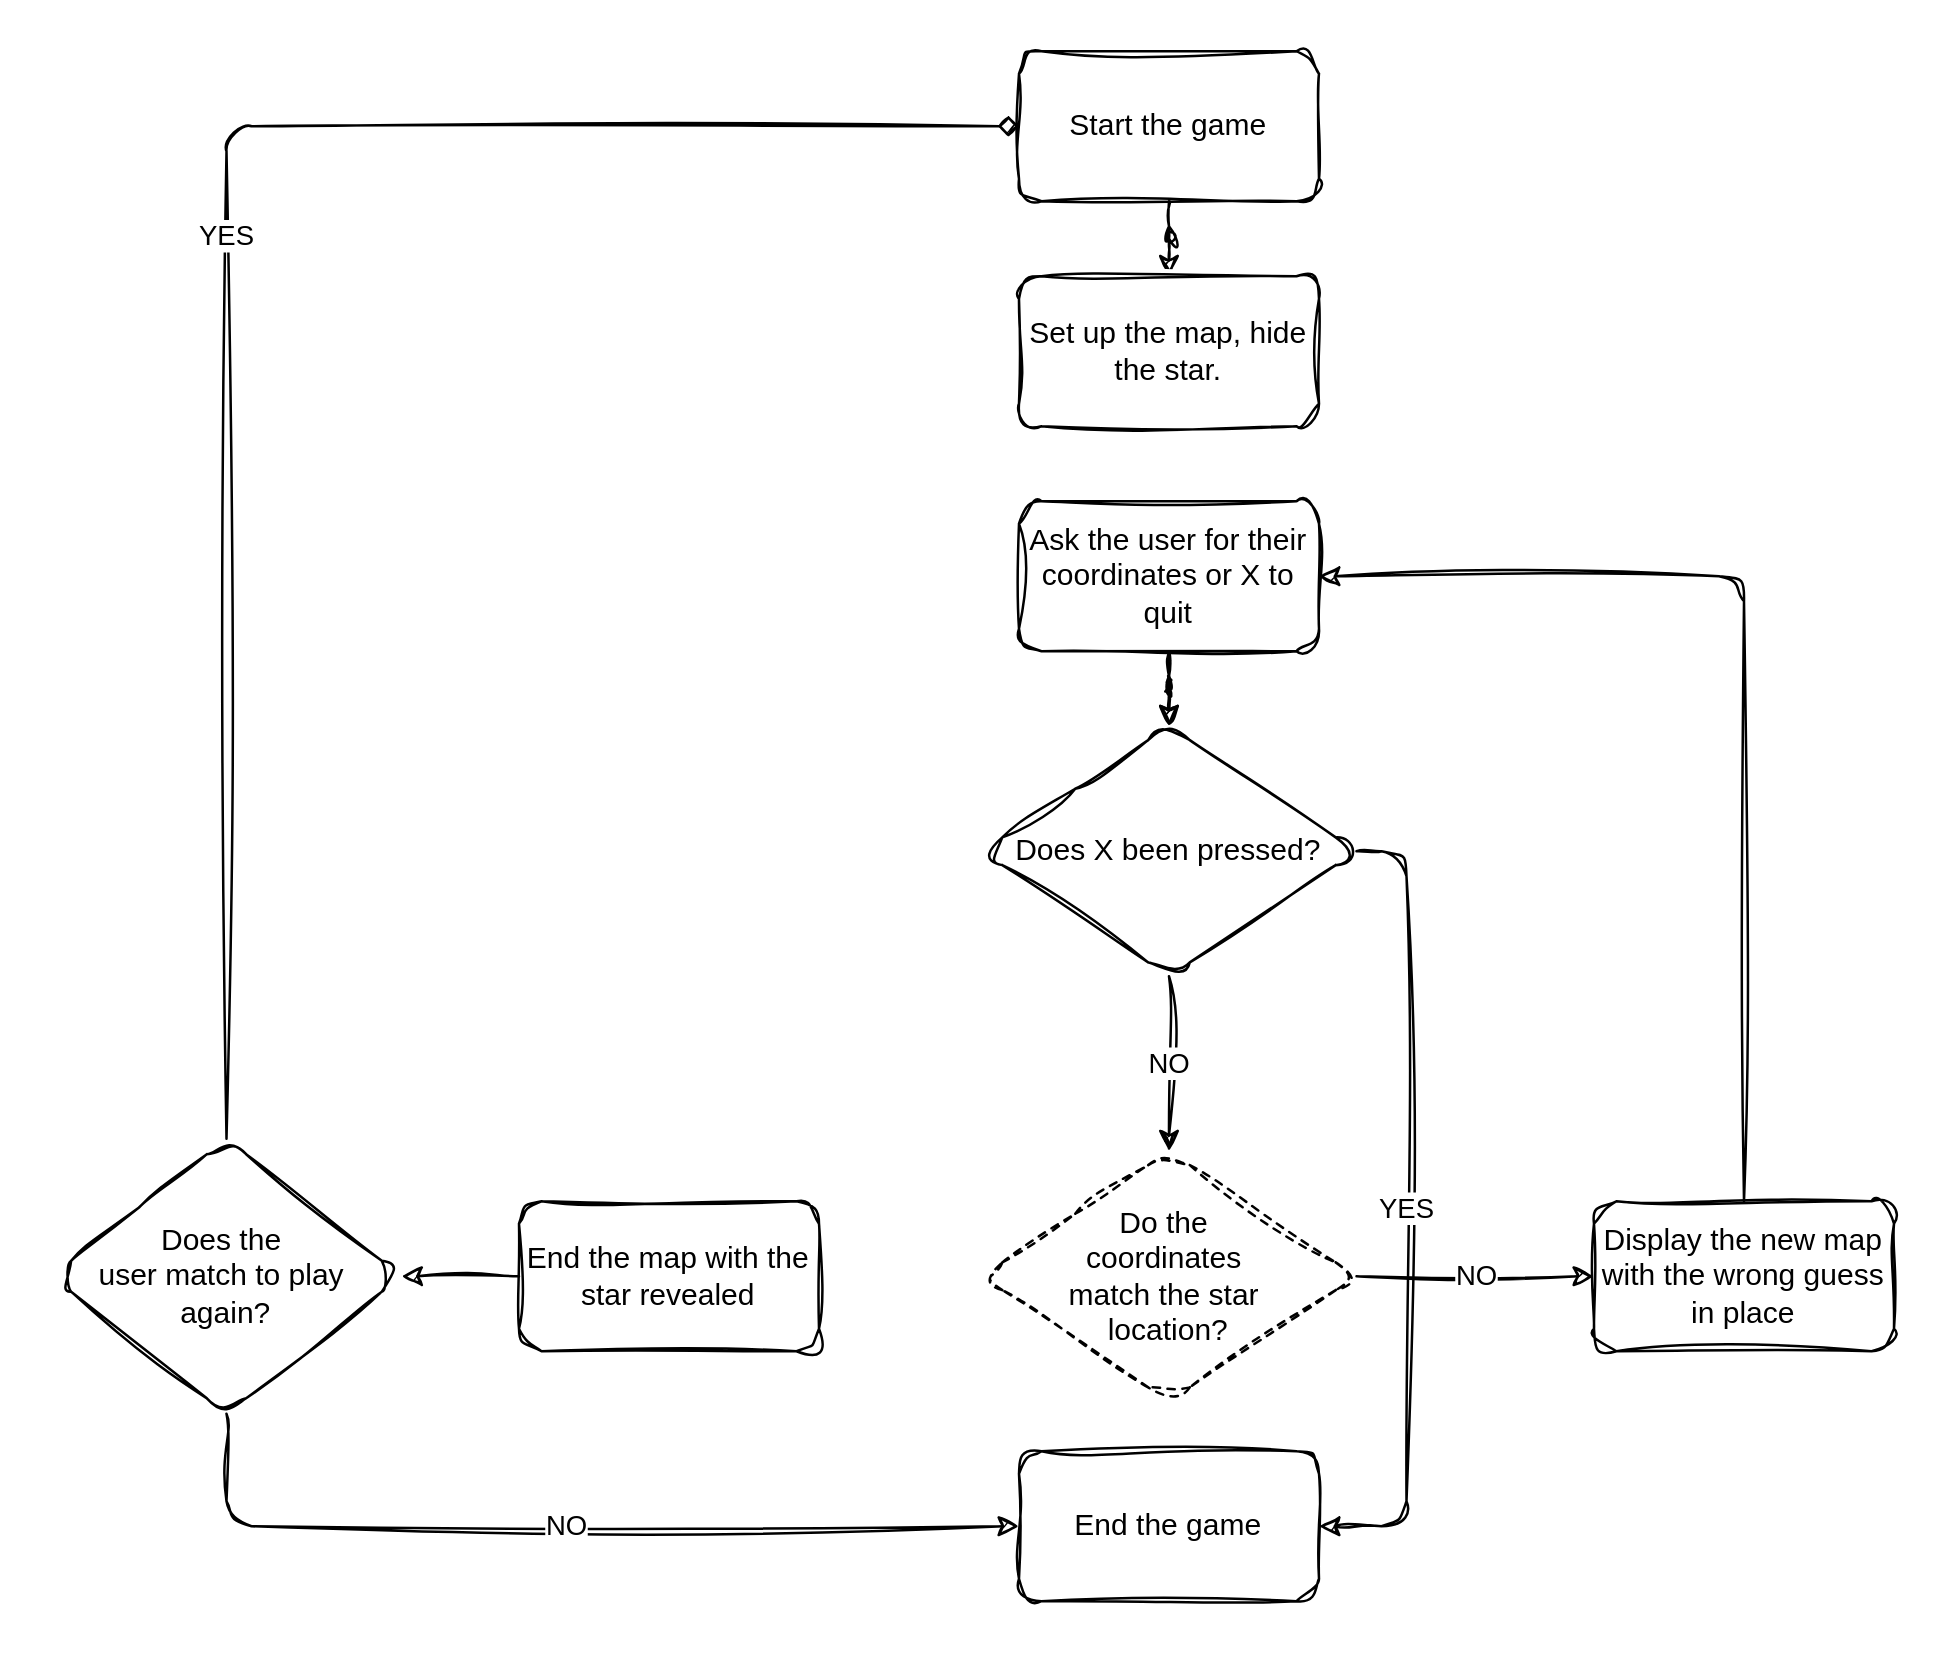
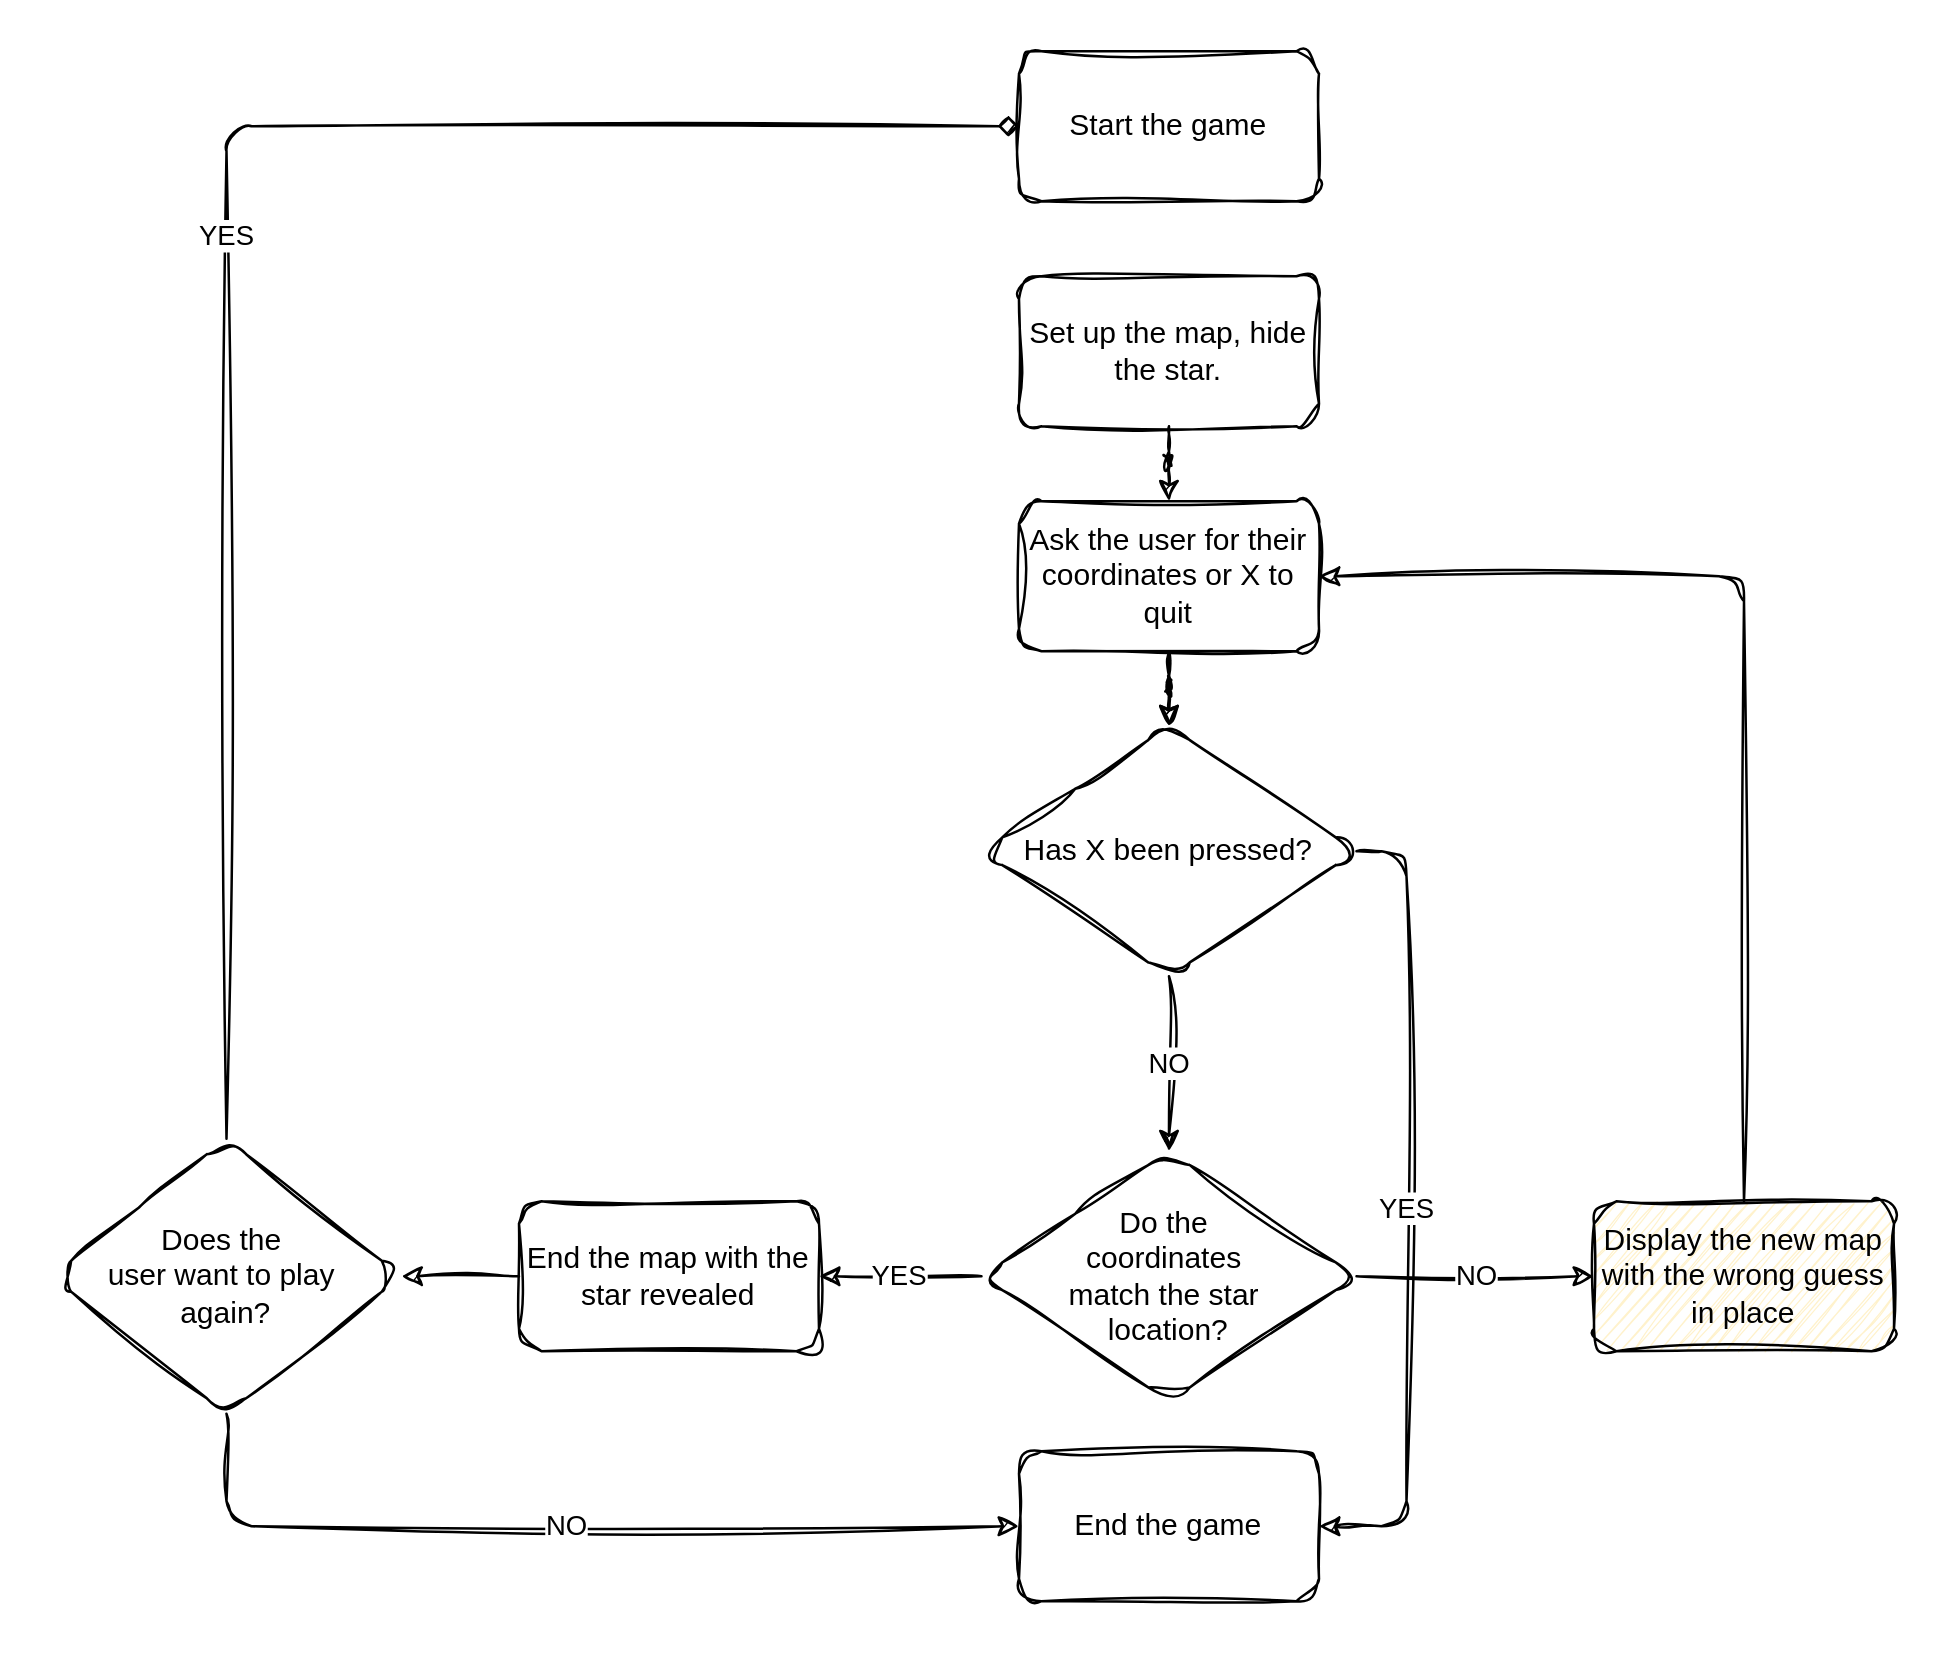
edge "Start the game" -> "Set up the map, hide the star.": removed
edge "Set up the map, hide the star." -> "Ask the user for their coordinates or X to quit": added
node "Does X been pressed?": label "Does X been pressed?" -> "Has X been pressed?"
node "Does the user match to play again?": label "Does the user match to play again?" -> "Does the user want to play again?"
edge "Do the coordinates match the star location?" -> "End the map with the star revealed": added, label "YES"
node "Do the coordinates match the star location?": style dashed -> solid
node "Display the new map with the wrong guess in place": fillcolor #ffffff -> #fff2cc
